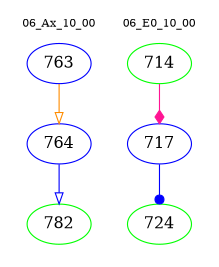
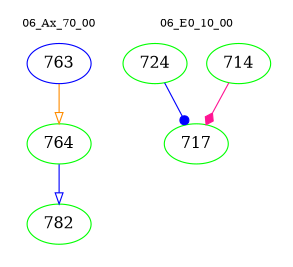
cluster "06_Ax_10_00": label "06_Ax_10_00" -> "06_Ax_70_00"
node "764": color blue -> green
node "717": color blue -> green
edge "717" -> "724": reversed
